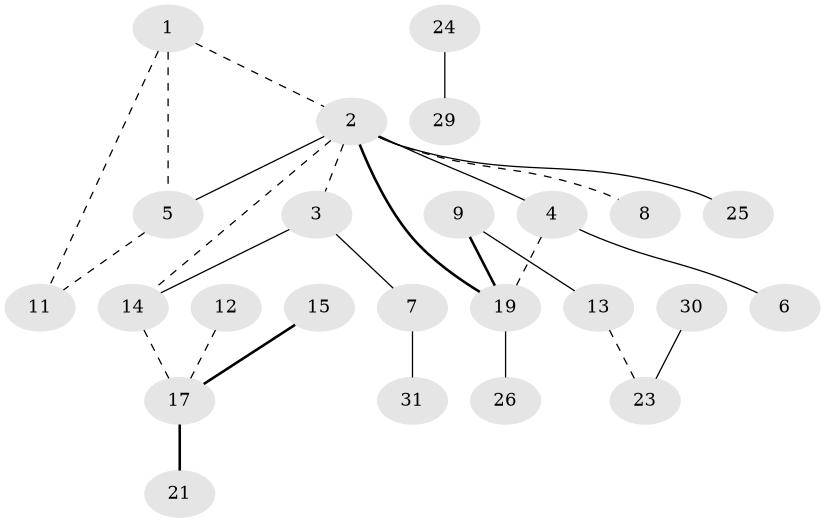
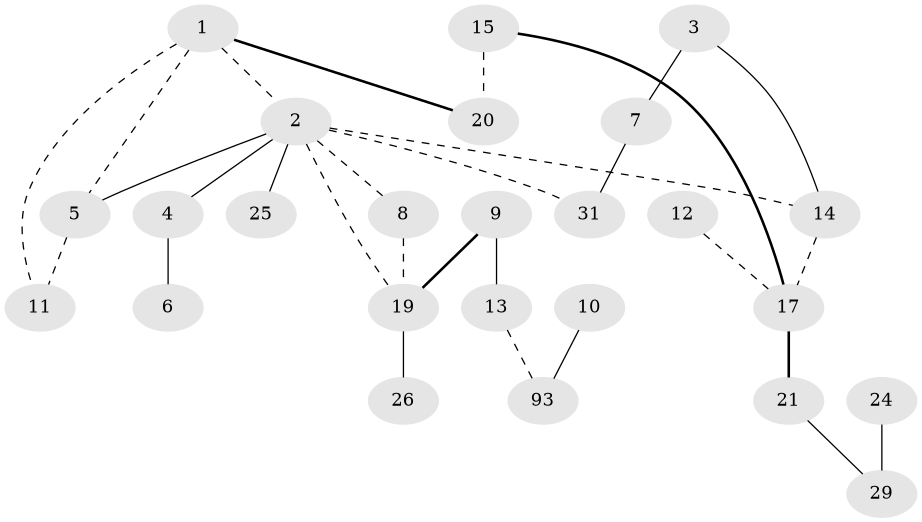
node "20": added
edge "2" -- "3": now "2" -- "31"
edge "2" -- "19": style bold -> dashed
edge "4" -- "19": now "8" -- "19"
node "30": label "30" -> "10"
node "23": label "23" -> "93"
edge "21" -- "29": added
